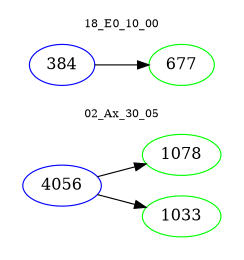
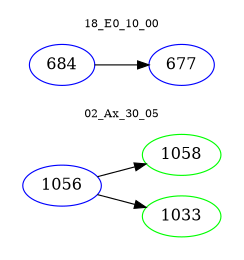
node "384": label "384" -> "684"
node "677": color green -> blue
node "1078": label "1078" -> "1058"
node "4056": label "4056" -> "1056"
